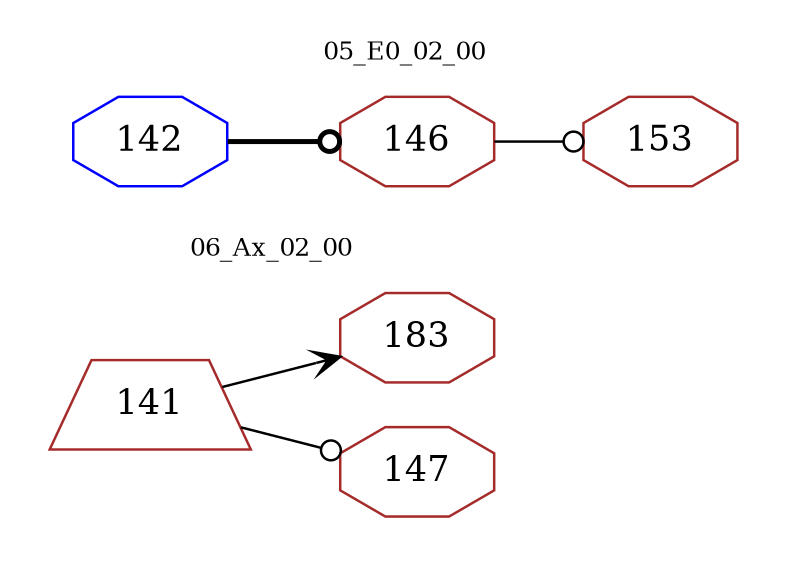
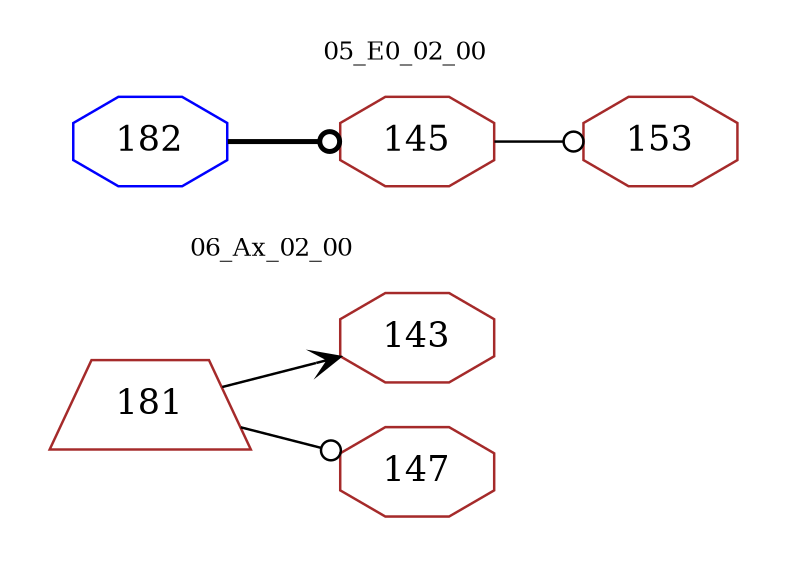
node "142": label "142" -> "182"
node "146": label "146" -> "145"
node "183": label "183" -> "143"
node "141": label "141" -> "181"
